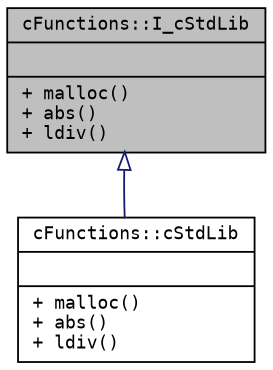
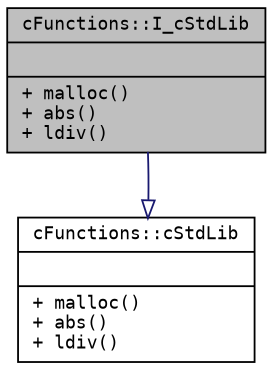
edge "cFunctions::cStdLib" -> "cFunctions::I_cStdLib": reversed
